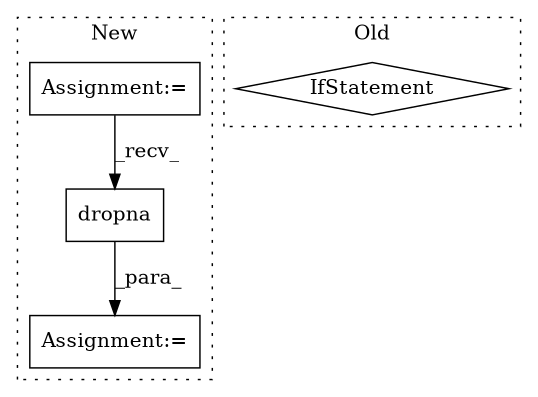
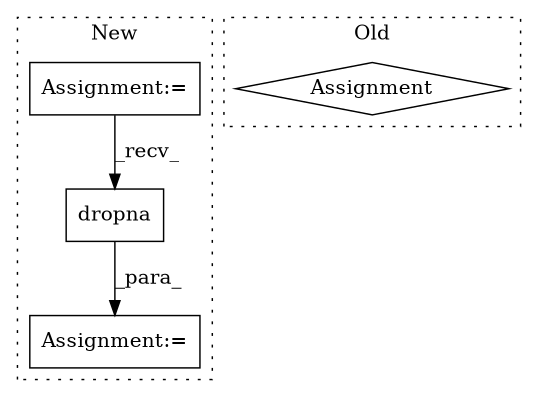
node "IfStatement": label "IfStatement" -> "Assignment"
